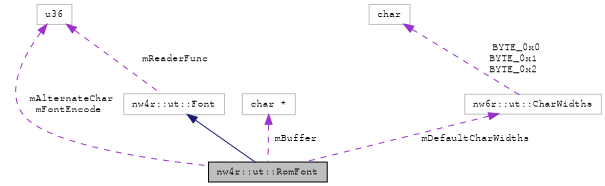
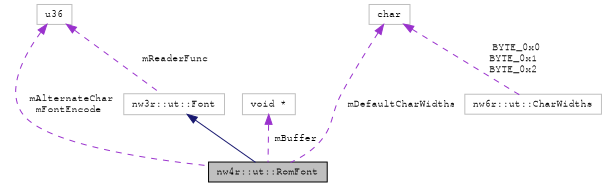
node "nw4r::ut::Font": label "nw4r::ut::Font" -> "nw3r::ut::Font"
node "char *": label "char *" -> "void *"
edge "nw4r::ut::RomFont" -> "nw6r::ut::CharWidths": now "nw4r::ut::RomFont" -> "char"
